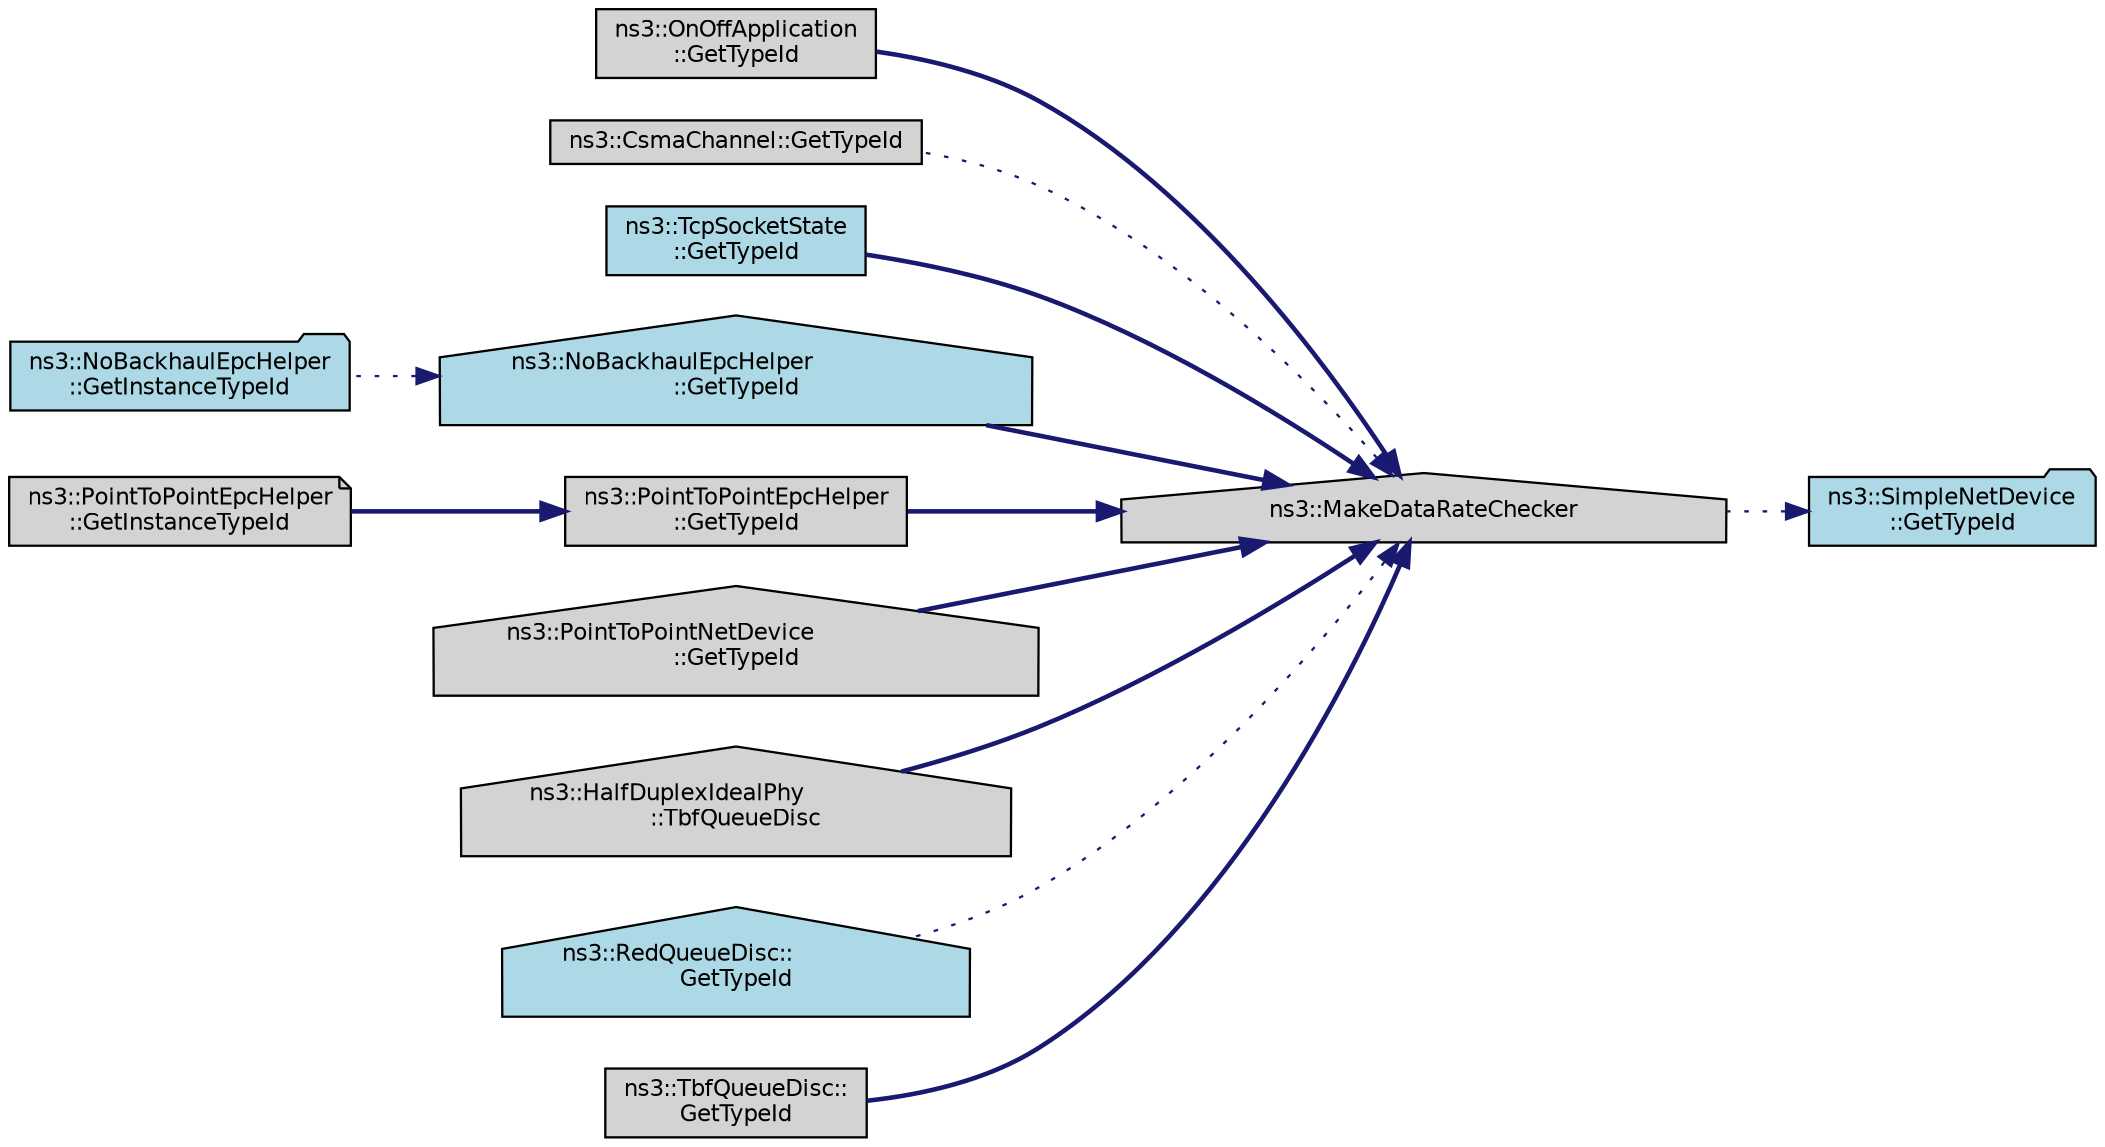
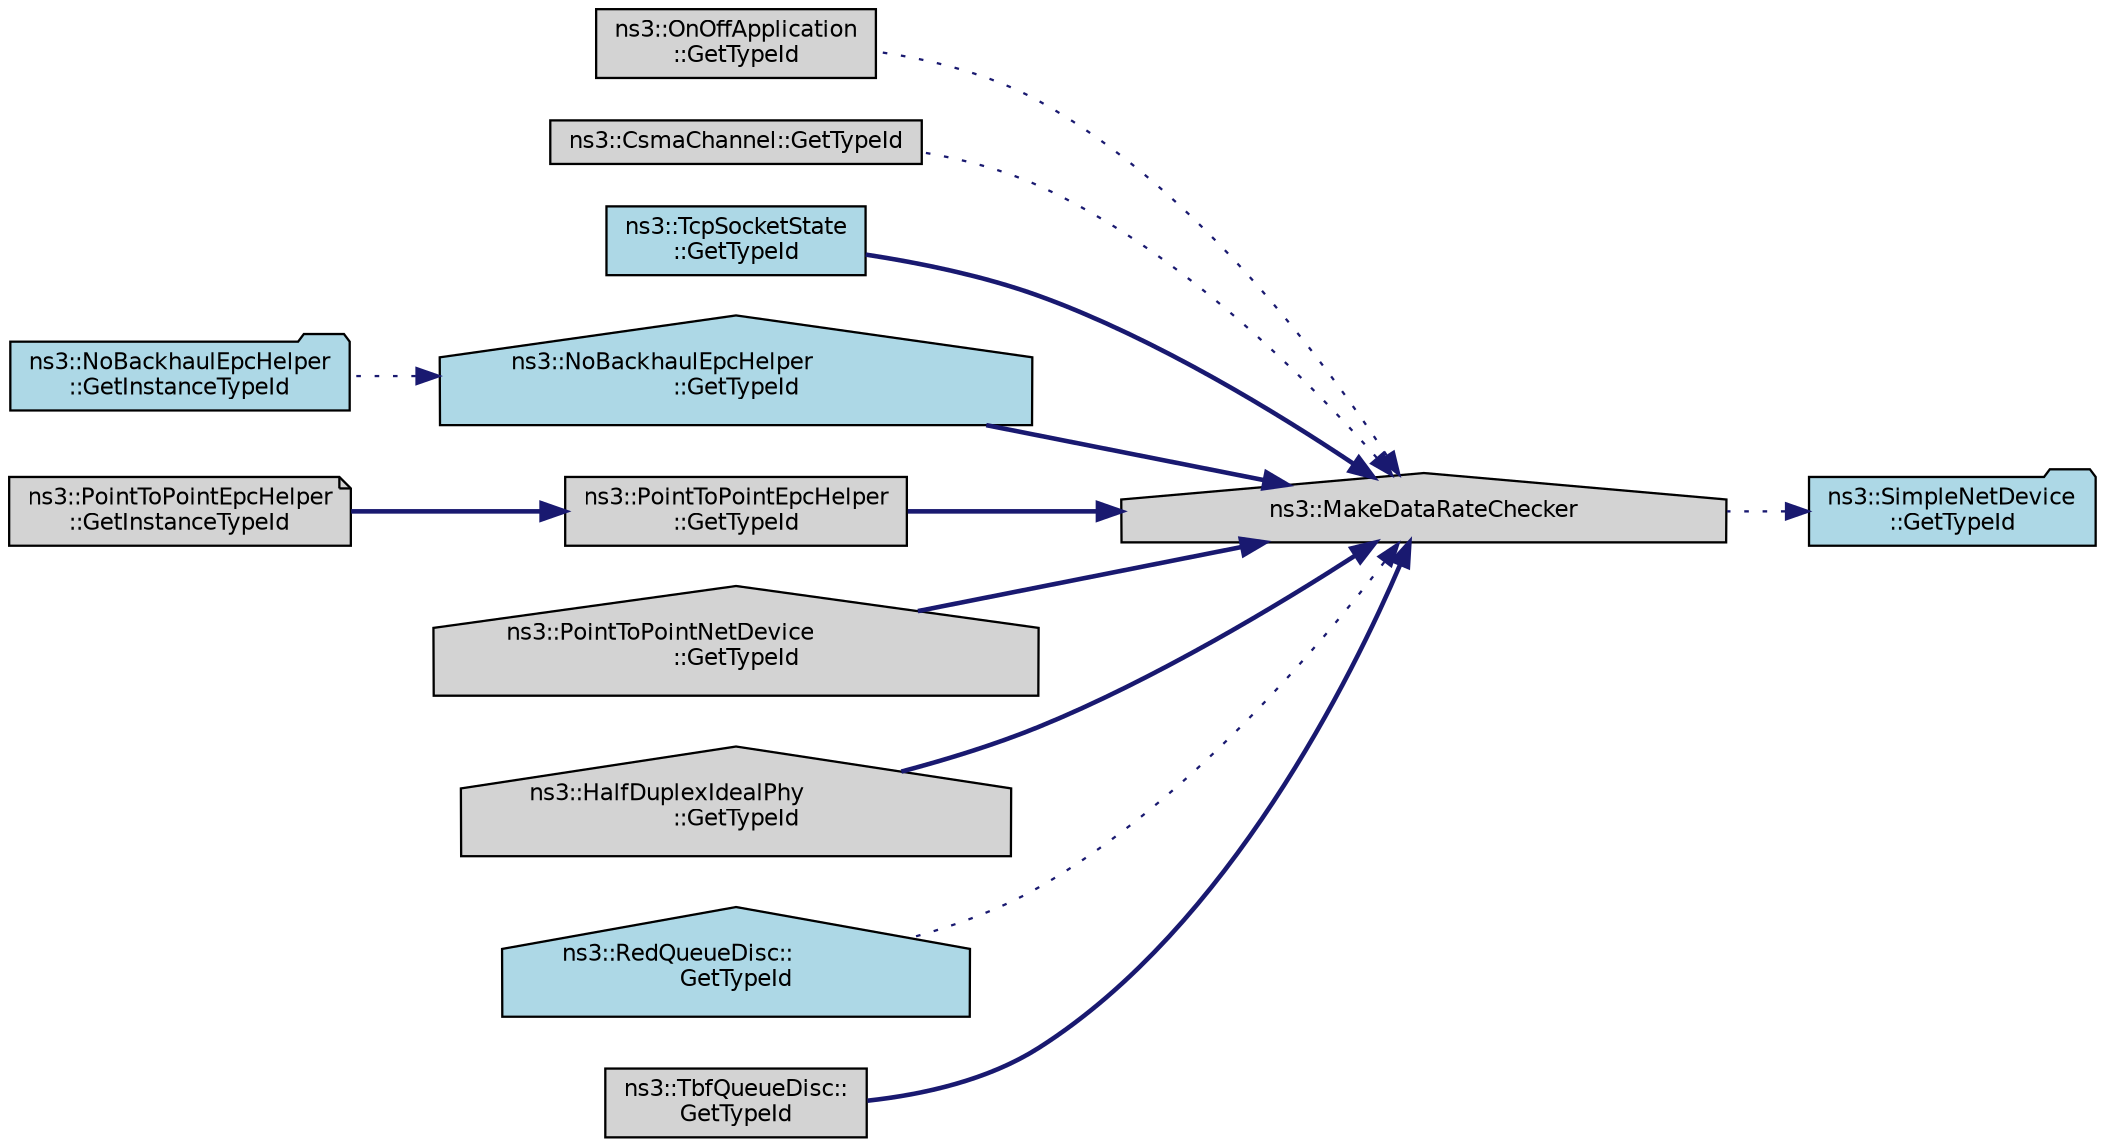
edge "ns3::OnOffApplication ::GetTypeId" -> "ns3::MakeDataRateChecker": style bold -> dotted
node "ns3::HalfDuplexIdealPhy ::TbfQueueDisc": label "ns3::HalfDuplexIdealPhy ::TbfQueueDisc" -> "ns3::HalfDuplexIdealPhy ::GetTypeId"
